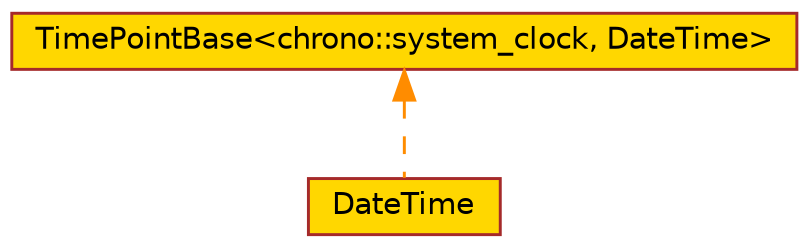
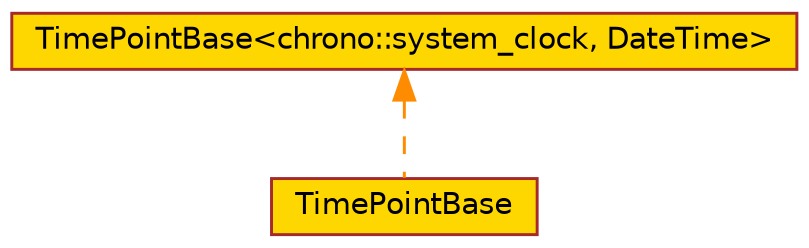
node "DateTime": label "DateTime" -> "TimePointBase"
